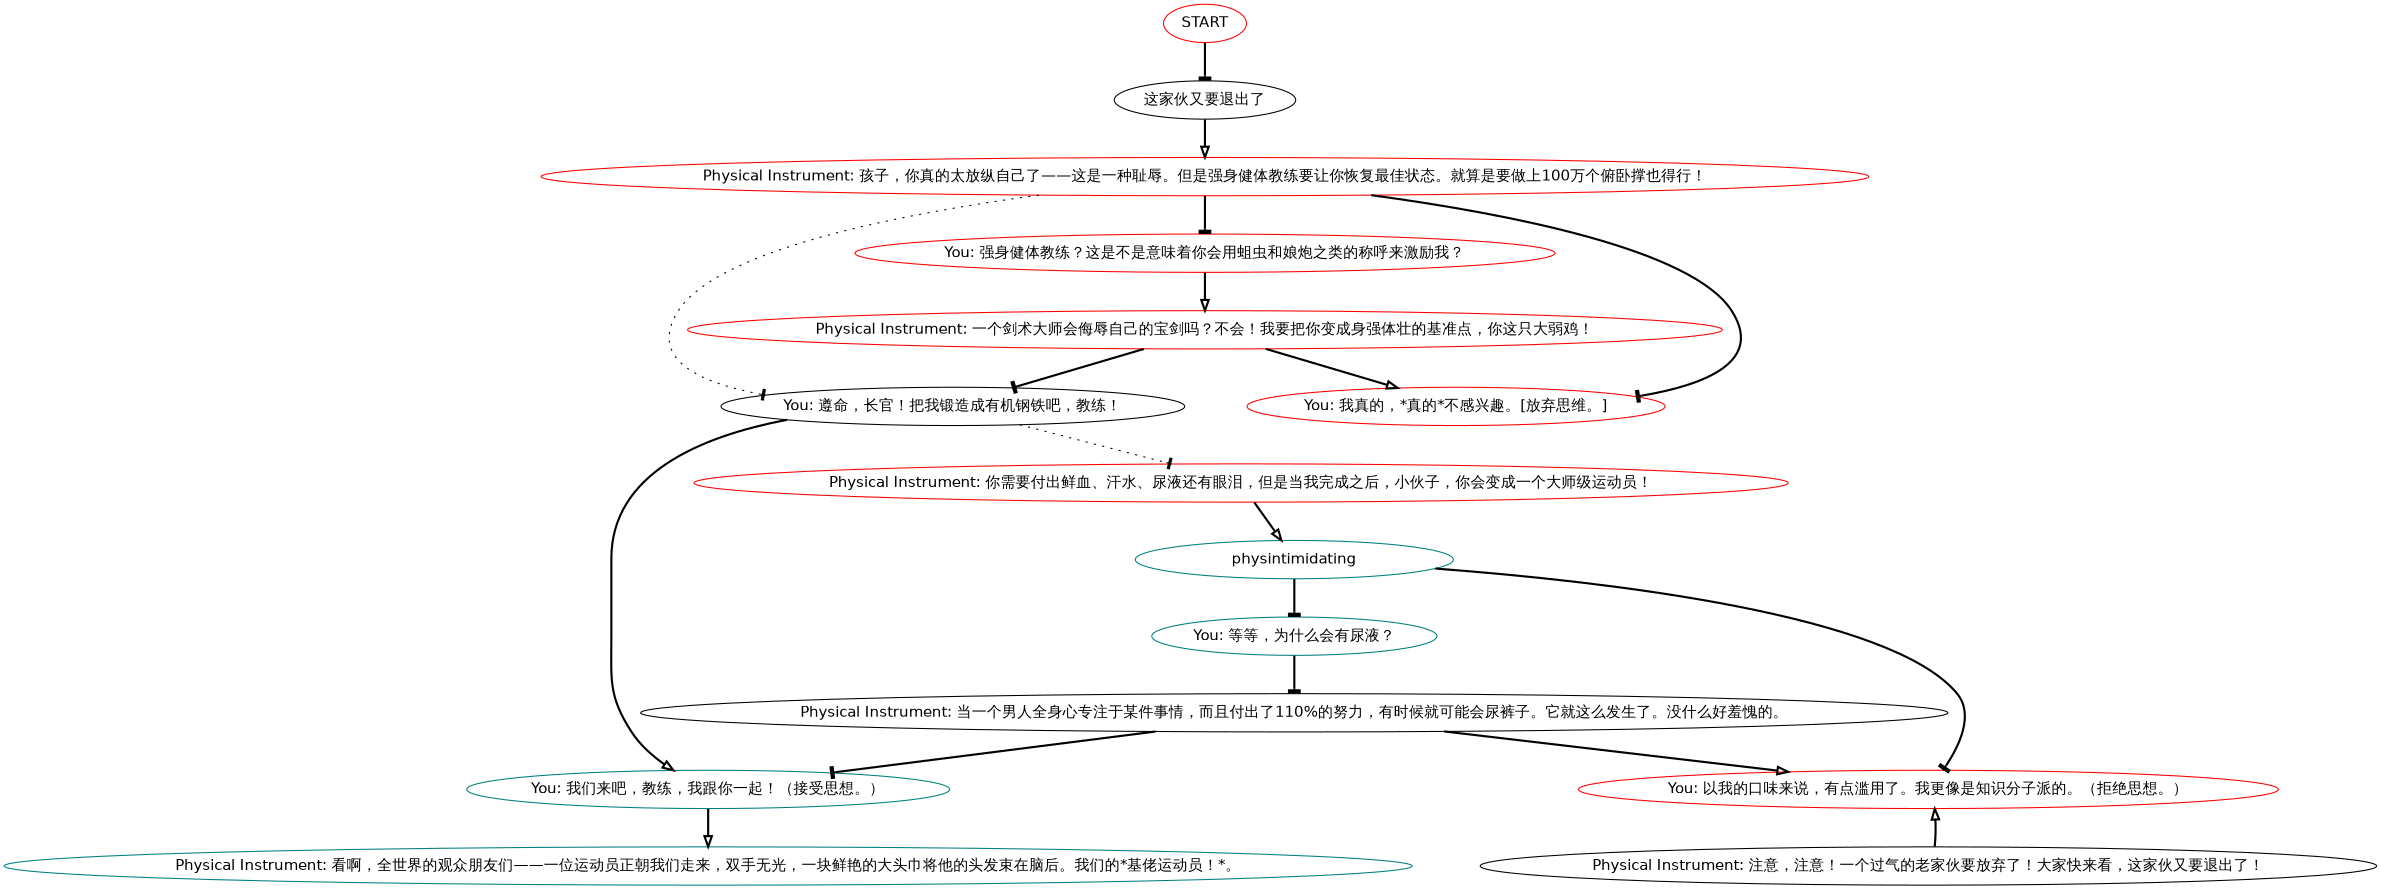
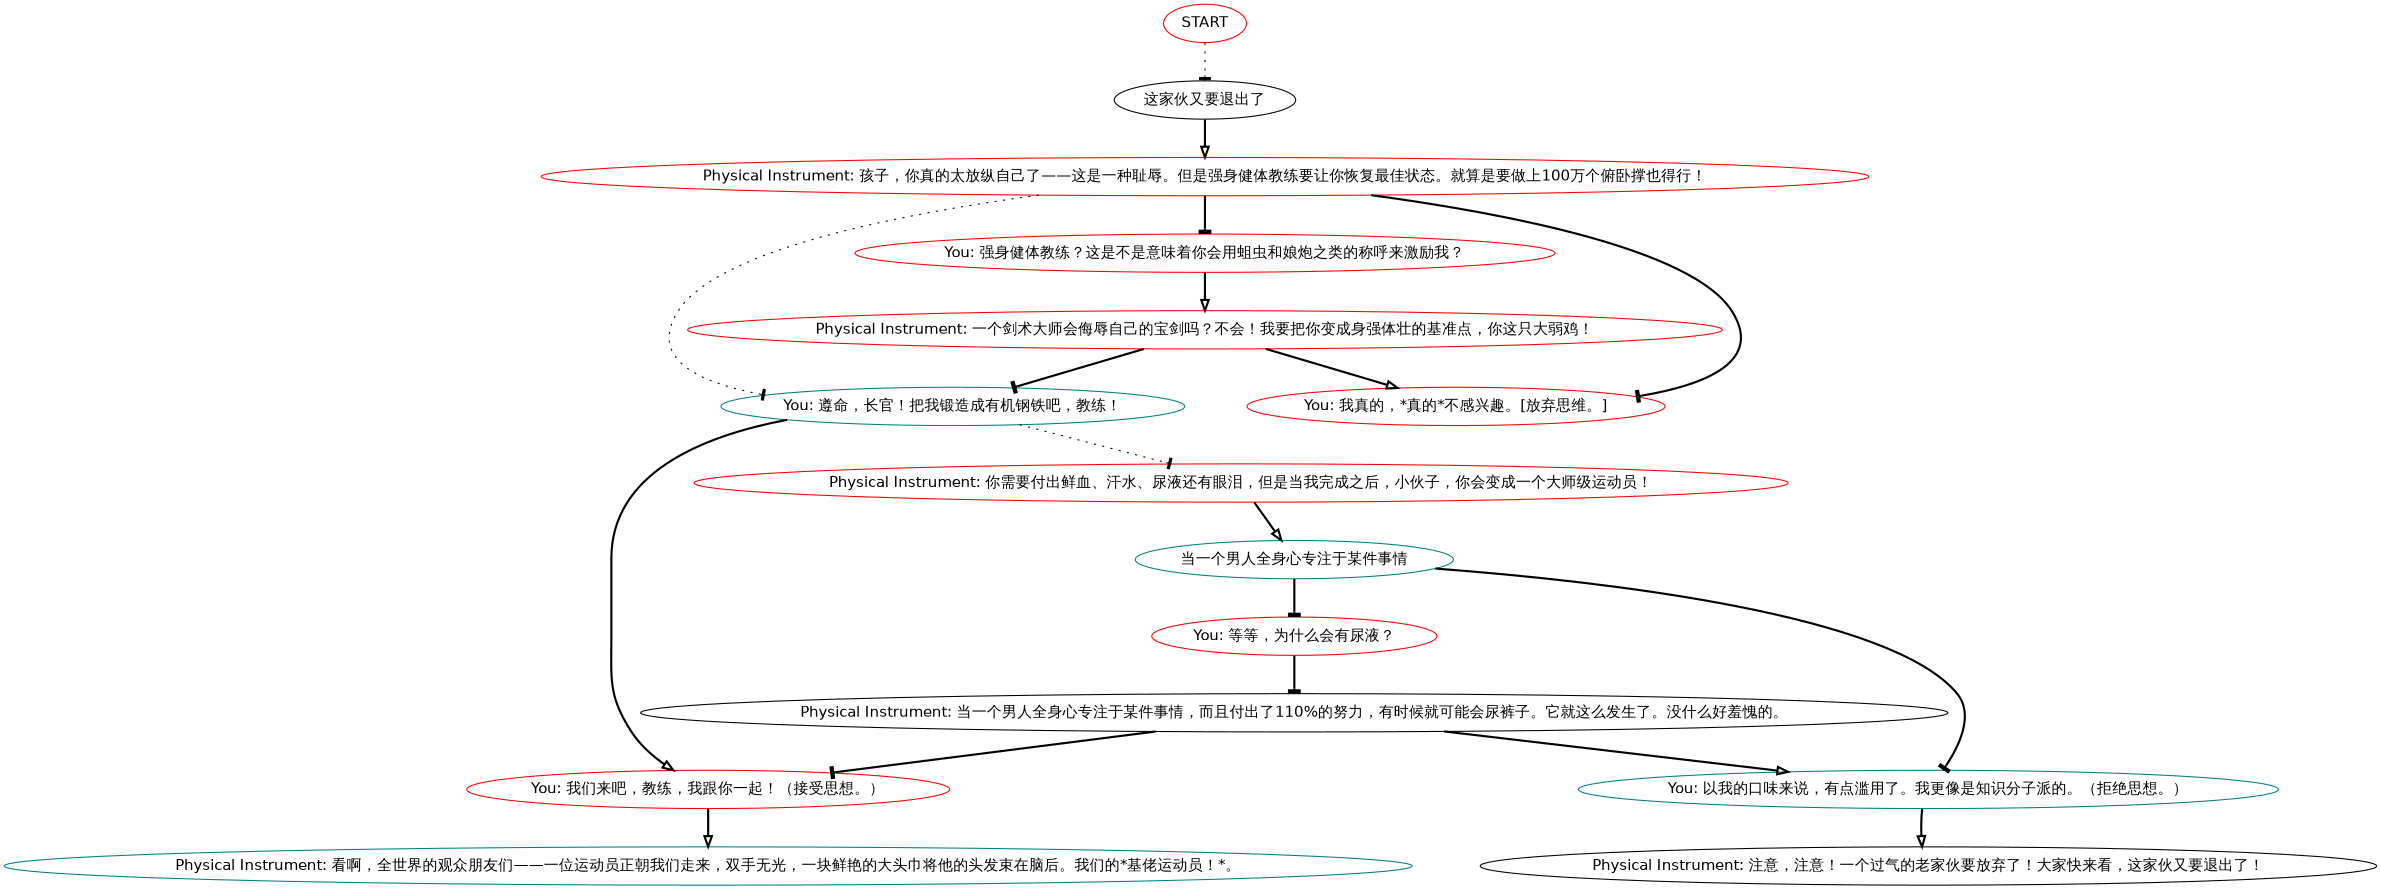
edge "START" -> "这家伙又要退出了": style bold -> dotted
node "You: 遵命，长官！把我锻造成有机钢铁吧，教练！": color black -> teal
node "physintimidating": label "physintimidating" -> "当一个男人全身心专注于某件事情"
node "You: 等等，为什么会有尿液？": color teal -> red
node "You: 我们来吧，教练，我跟你一起！（接受思想。）": color teal -> red
node "You: 以我的口味来说，有点滥用了。我更像是知识分子派的。（拒绝思想。）": color red -> teal
edge "Physical Instrument: 注意，注意！一个过气的老家伙要放弃了！大家快来看，这家伙又要退出了！" -> "You: 以我的口味来说，有点滥用了。我更像是知识分子派的。（拒绝思想。）": reversed
